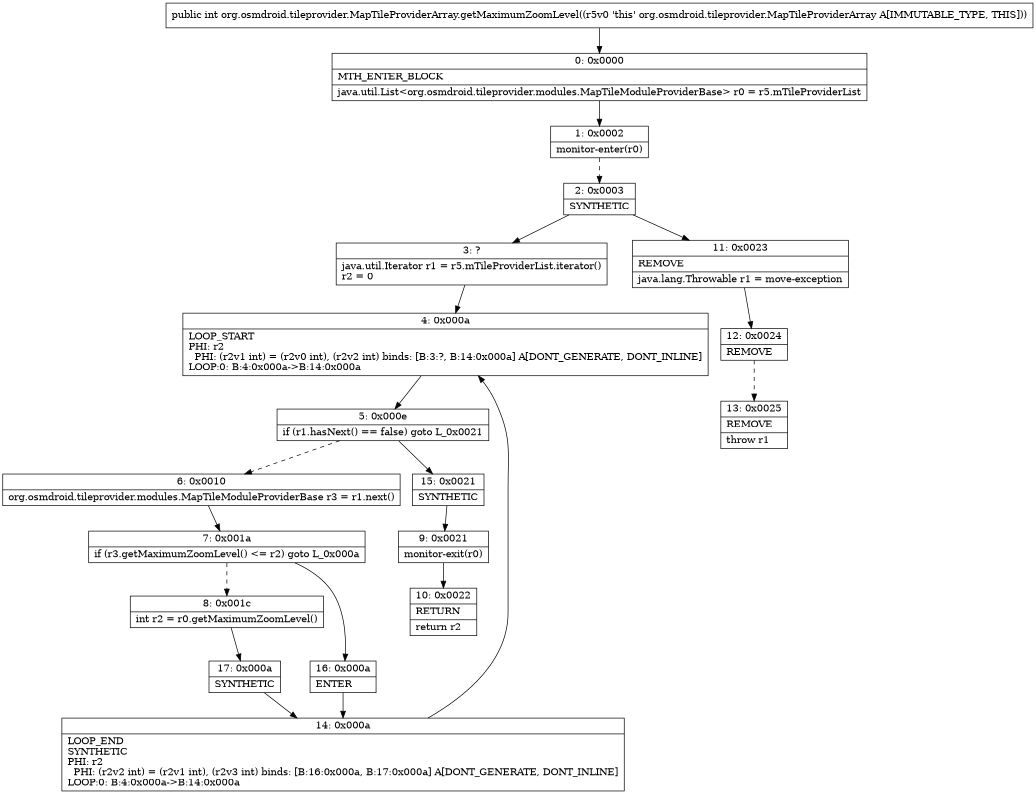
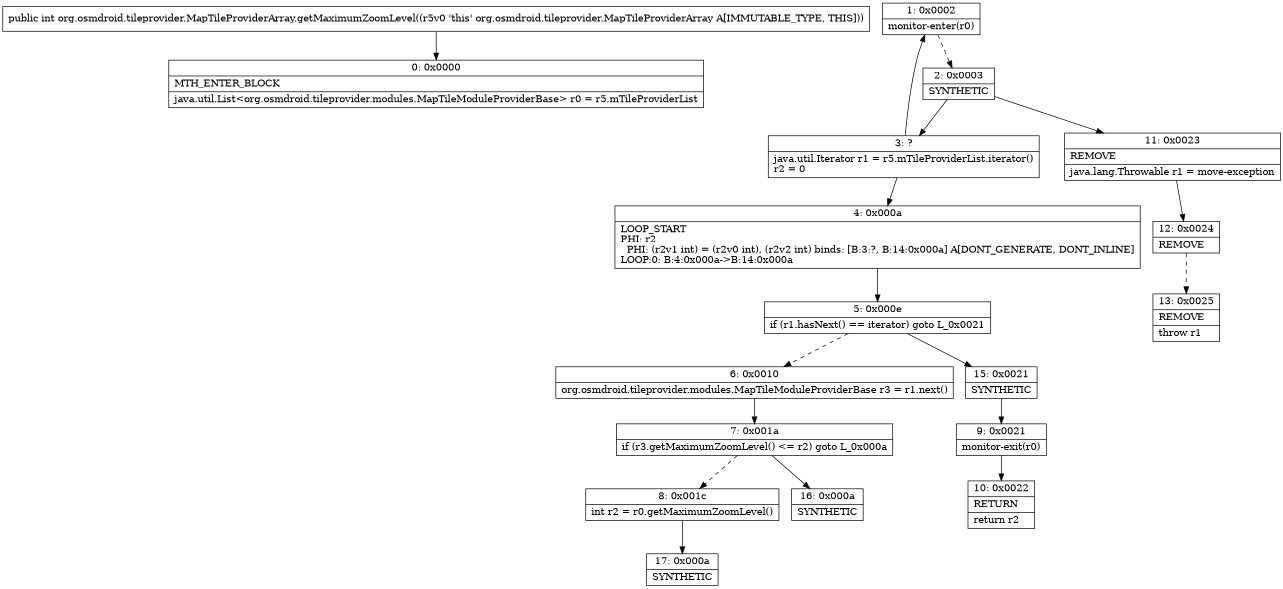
edge "0: 0x0000" -> "1: 0x0002": now "3: ?" -> "1: 0x0002"
node "5: 0x000e": text "if (r1.hasNext() == false) goto L_0x0021" -> "if (r1.hasNext() == iterator) goto L_0x0021"
node "16: 0x000a": text "ENTER" -> "SYNTHETIC"
node "14: 0x000a": removed
